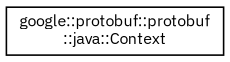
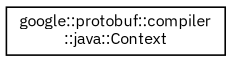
node "google::protobuf::protobuf ::java::Context": label "google::protobuf::protobuf ::java::Context" -> "google::protobuf::compiler ::java::Context"
